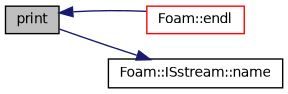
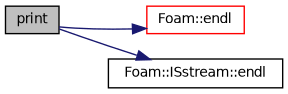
edge "Foam::endl" -> "print": reversed
node "Foam::ISstream::name": label "Foam::ISstream::name" -> "Foam::ISstream::endl"
